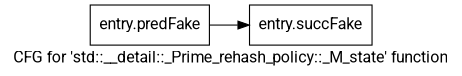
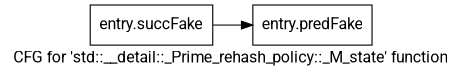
edge "entry.predFake" -> "entry.succFake": reversed
